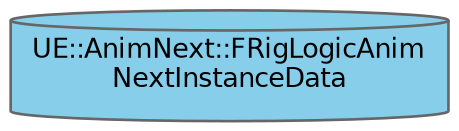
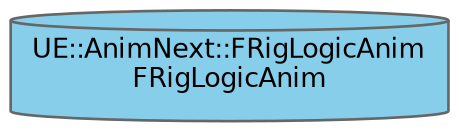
node "UE::AnimNext::FRigLogicAnim NextInstanceData": label "UE::AnimNext::FRigLogicAnim NextInstanceData" -> "UE::AnimNext::FRigLogicAnim FRigLogicAnim"
